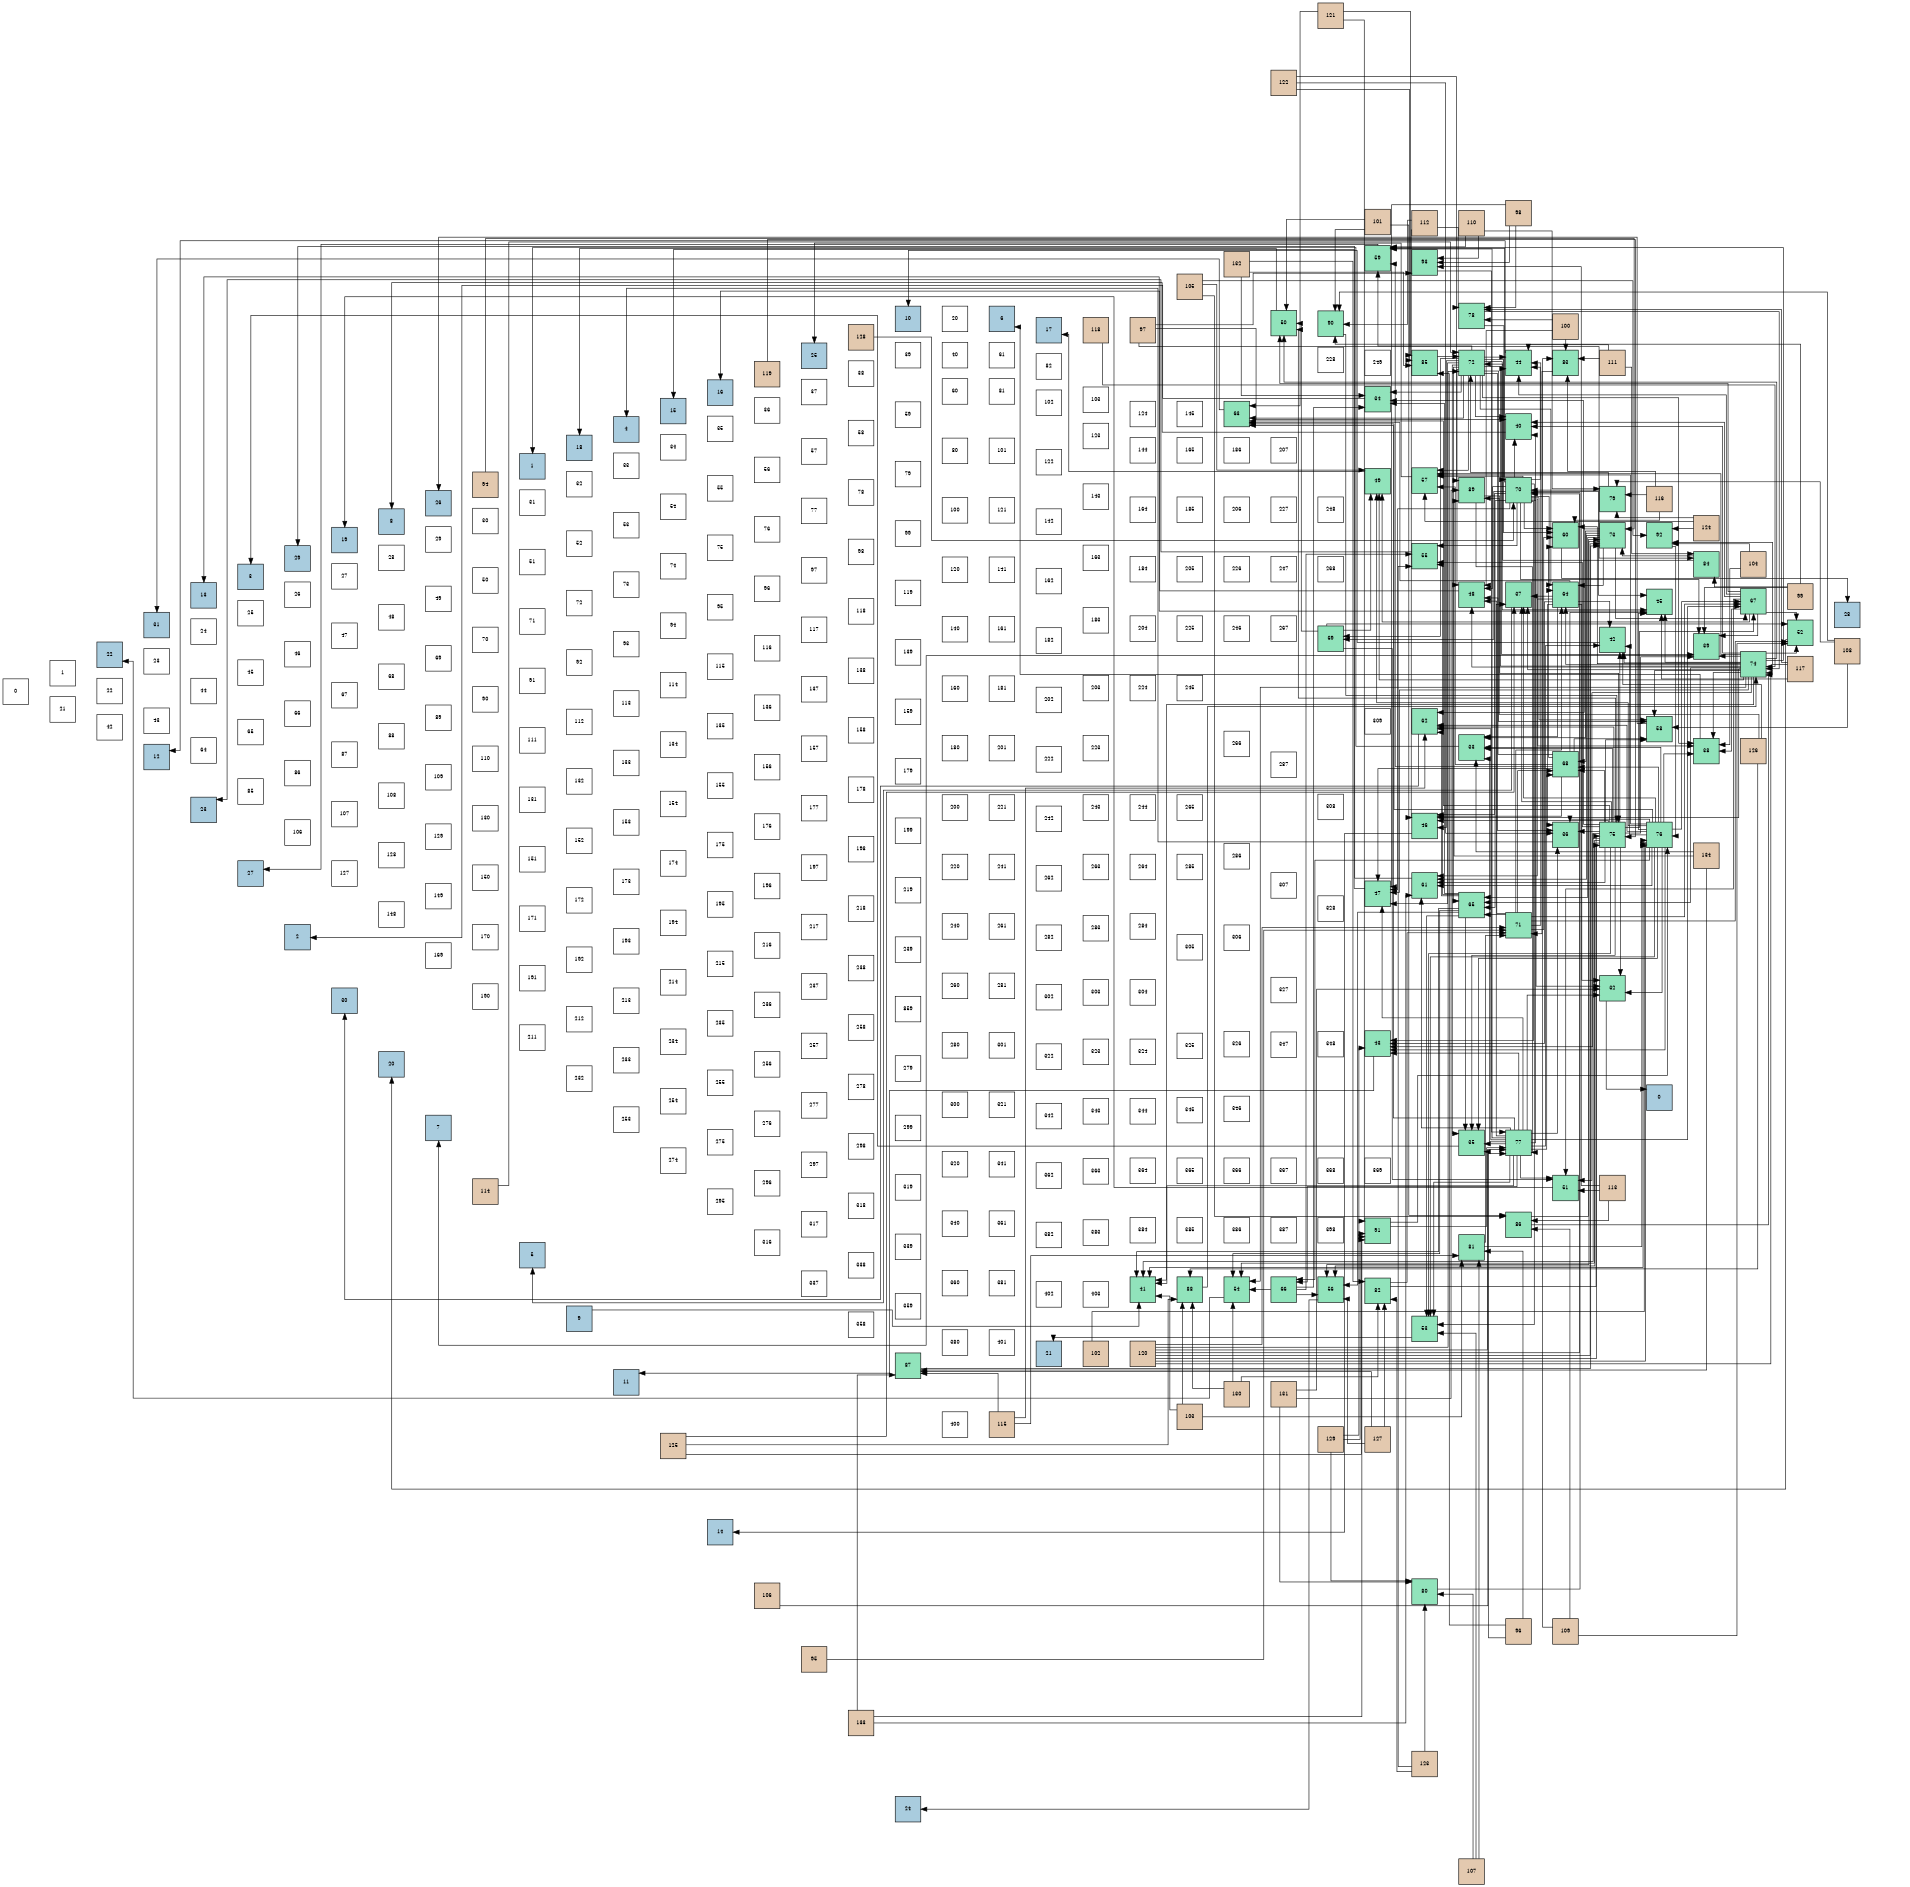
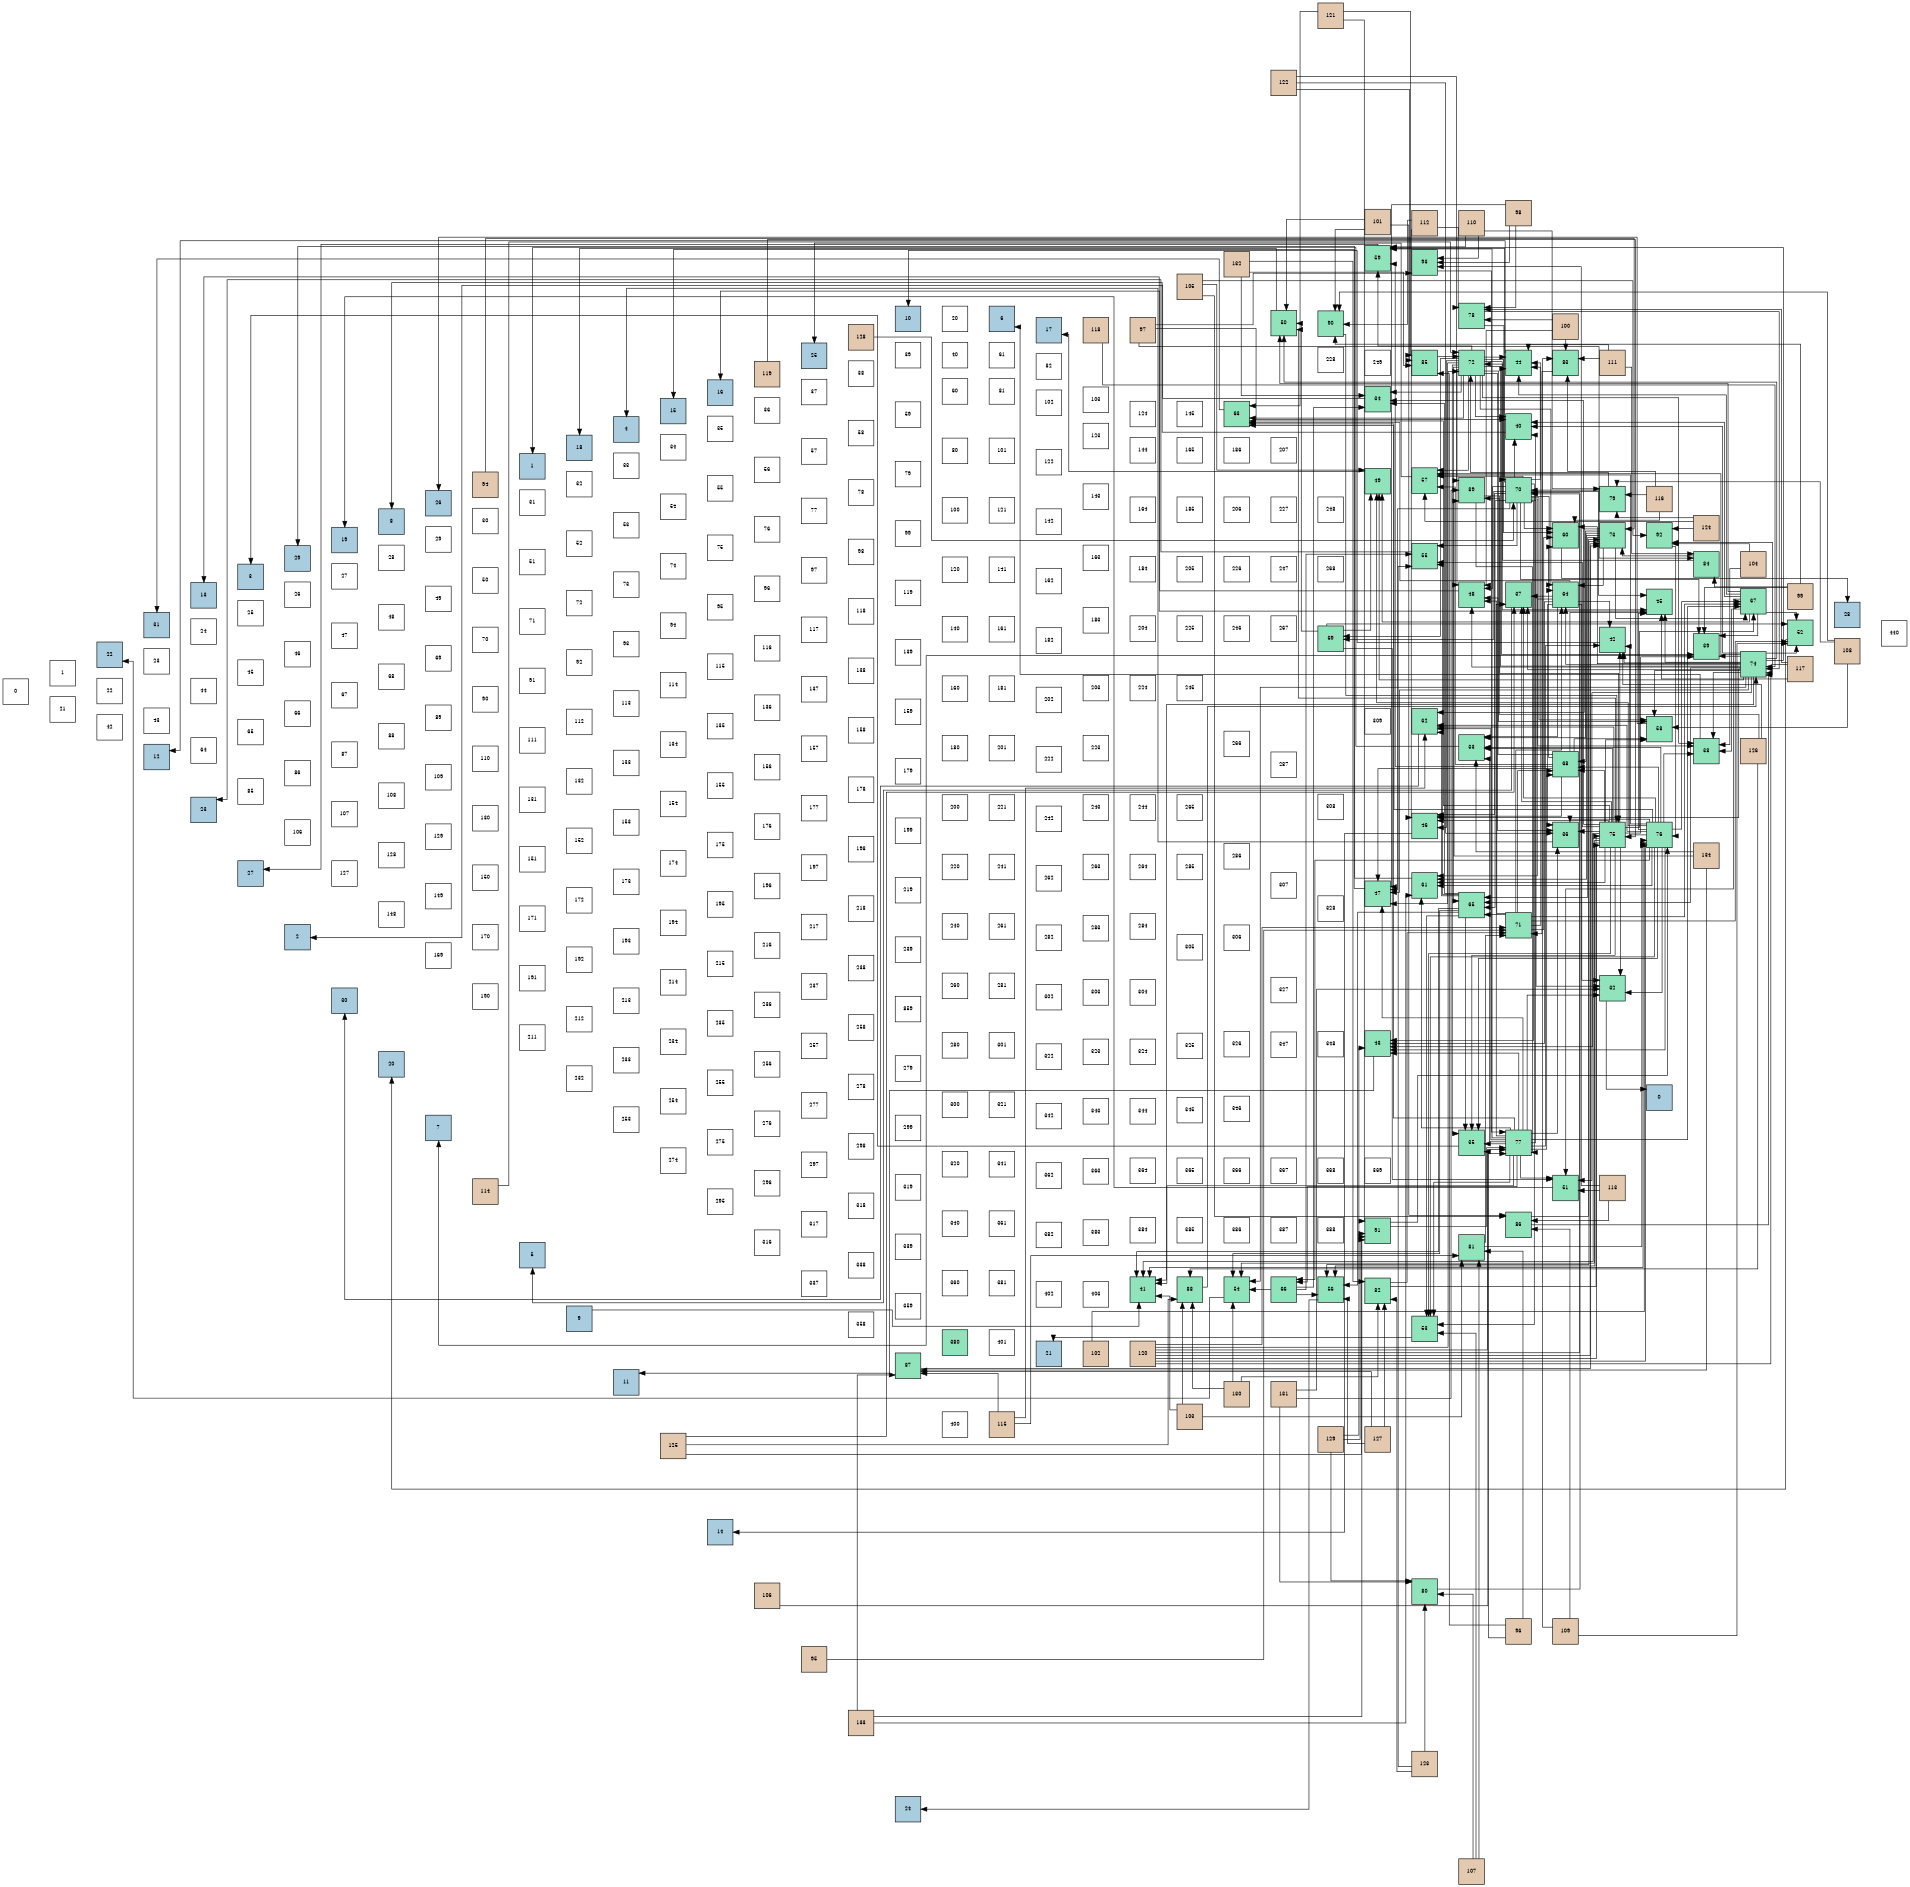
node "440": added
node "398": label "398" -> "388"
node "380": fillcolor #ffffff -> #91e3bb
